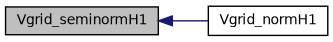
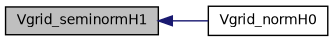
node "Vgrid_normH1": label "Vgrid_normH1" -> "Vgrid_normH0"
